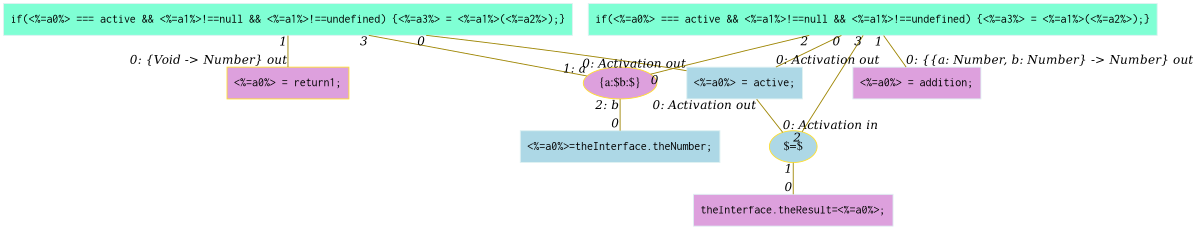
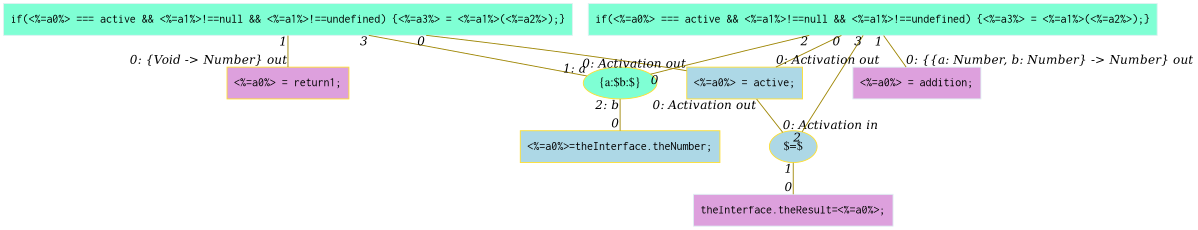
node "{a:$b:$}": fillcolor plum -> aquamarine
node "<%=a0%> = active;": color #dff1f2 -> #ffde2f
node "<%=a0%>=theInterface.theNumber;": color #dff1f2 -> #ffde2f
